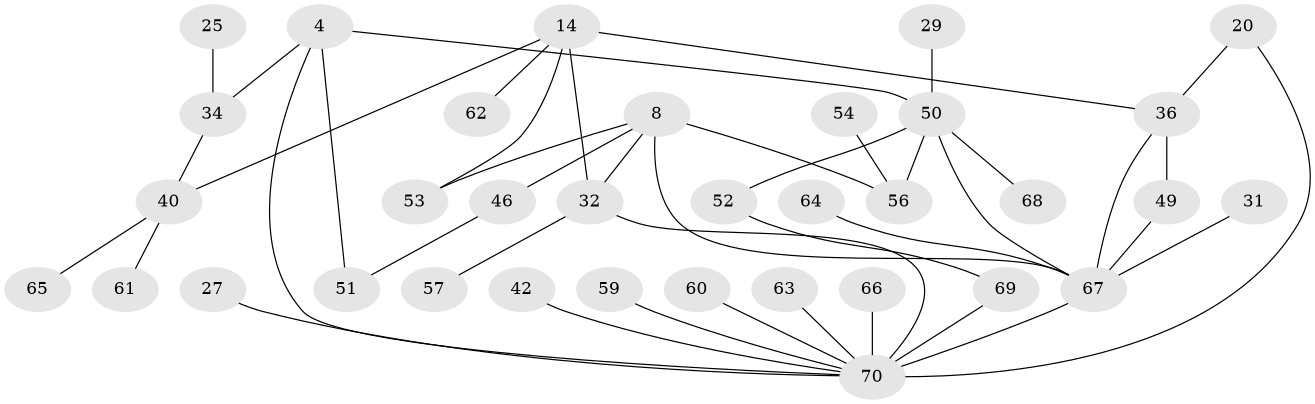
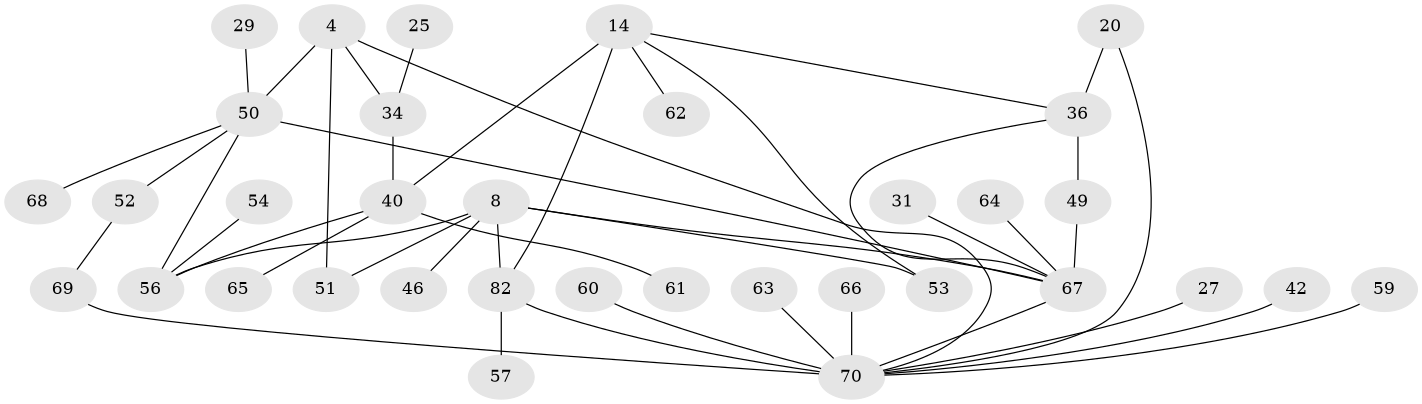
node "32": label "32" -> "82"
edge "40" -- "56": added
edge "46" -- "51": now "8" -- "51"
